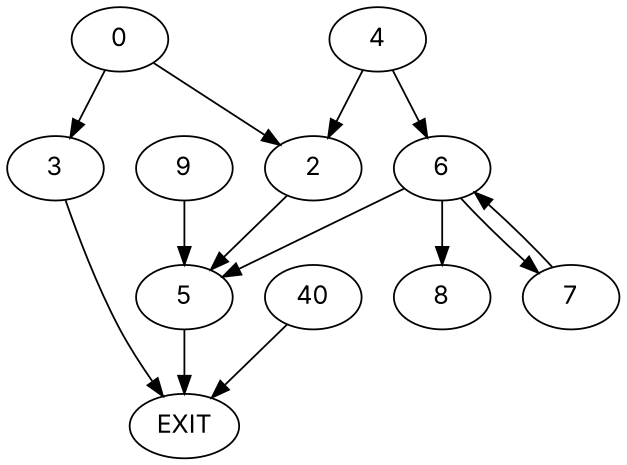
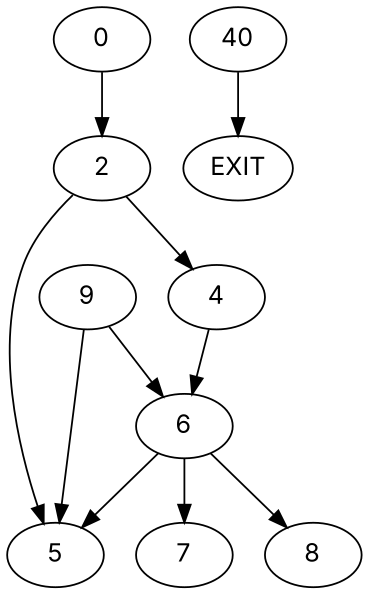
edge "4" -> "2": reversed
node "3": removed
edge "7" -> "6": now "9" -> "6"
edge "5" -> "EXIT": removed
